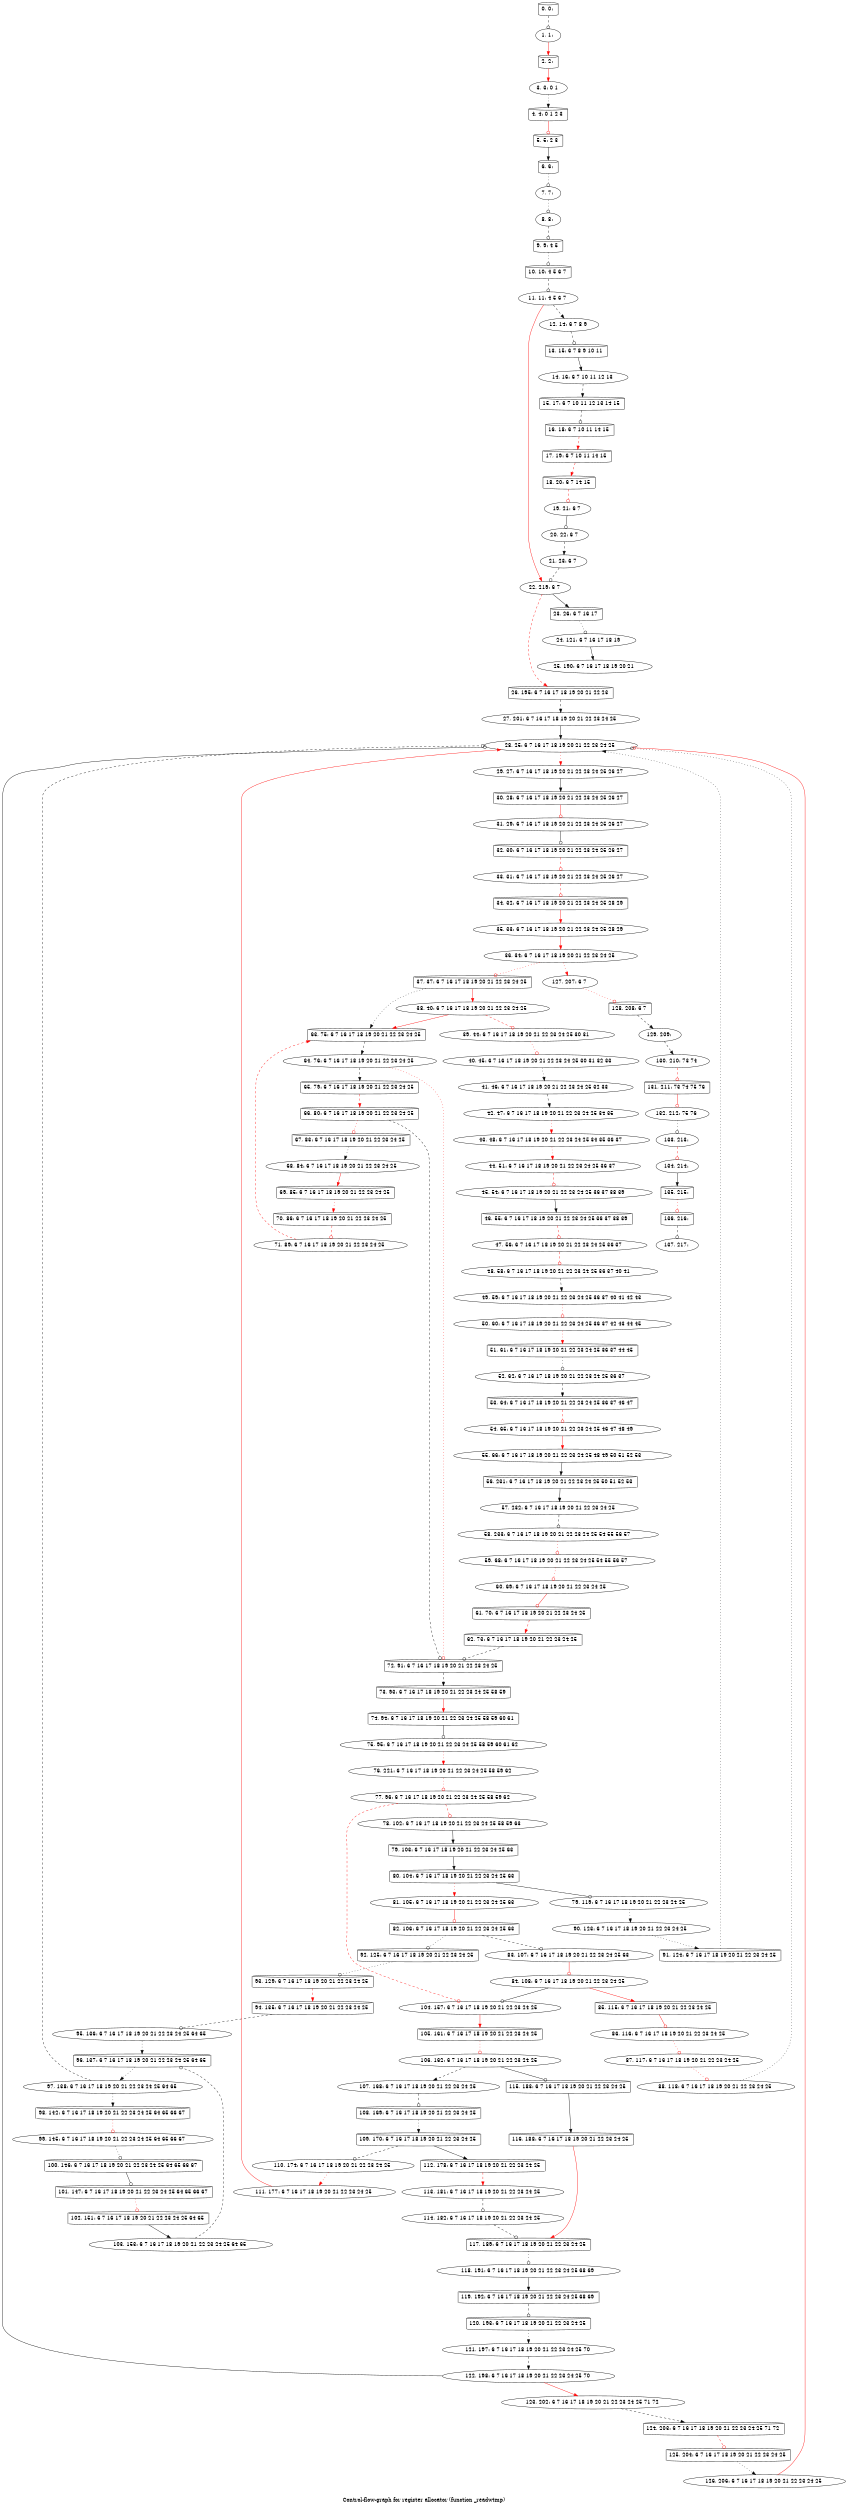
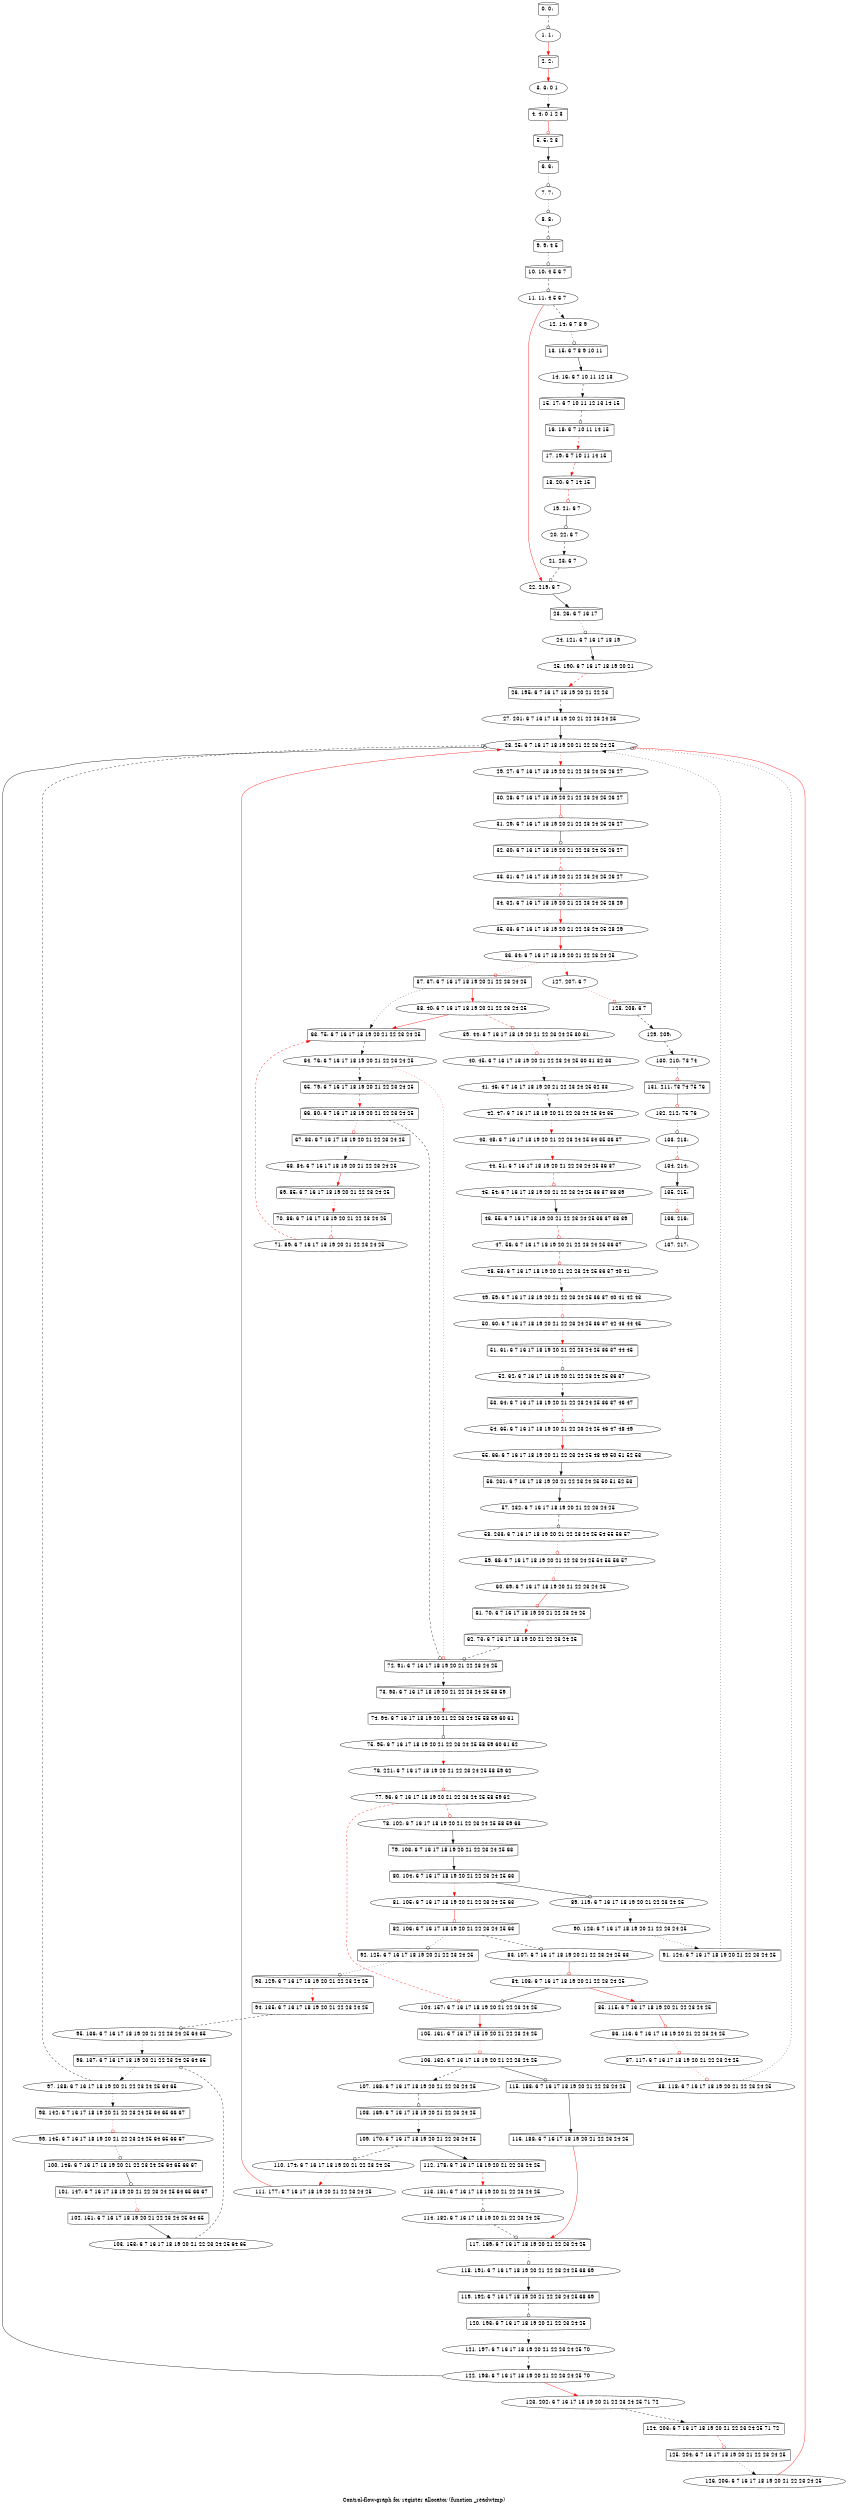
edge "12, 14: 6 7 8 9" -> "13, 15: 6 7 8 9 10 11": style dashed -> dotted
edge "22, 219: 6 7" -> "26, 195: 6 7 16 17 18 19 20 21 22 23": now "25, 190: 6 7 16 17 18 19 20 21" -> "26, 195: 6 7 16 17 18 19 20 21 22 23"
edge "136, 216:" -> "137, 217:": style dashed -> solid
node "79, 119: 6 7 16 17 18 19 20 21 22 23 24 25": label "79, 119: 6 7 16 17 18 19 20 21 22 23 24 25" -> "89, 119: 6 7 16 17 18 19 20 21 22 23 24 25"
